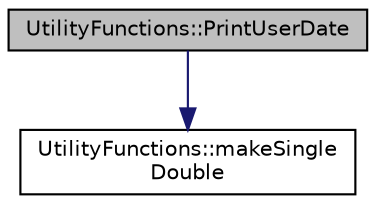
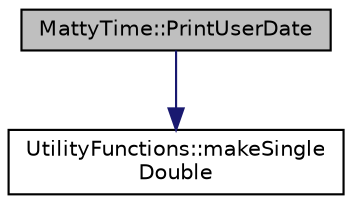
node "UtilityFunctions::PrintUserDate": label "UtilityFunctions::PrintUserDate" -> "MattyTime::PrintUserDate"
